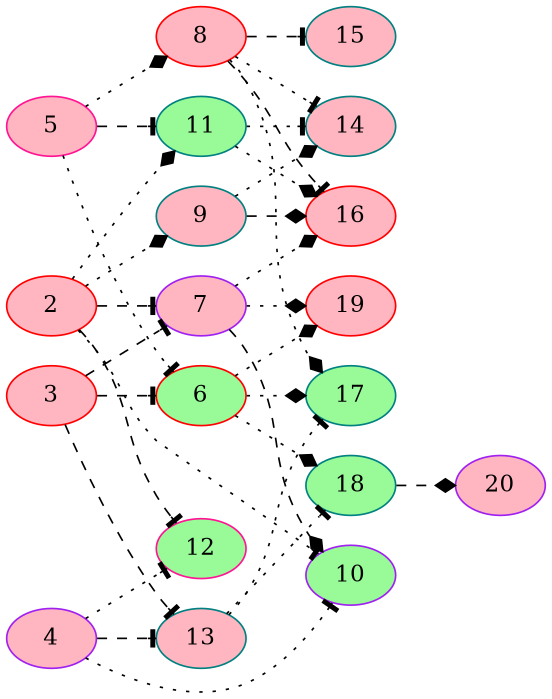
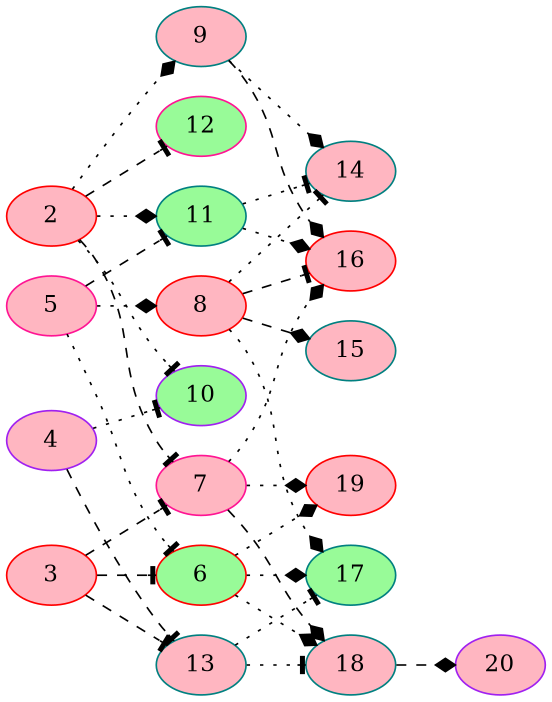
edge "8" -> "15": arrowhead tee -> diamond
node "7": color purple -> deeppink
edge "7" -> "10": now "7" -> "18"
node "18": fillcolor palegreen -> lightpink
edge "4" -> "12": removed
